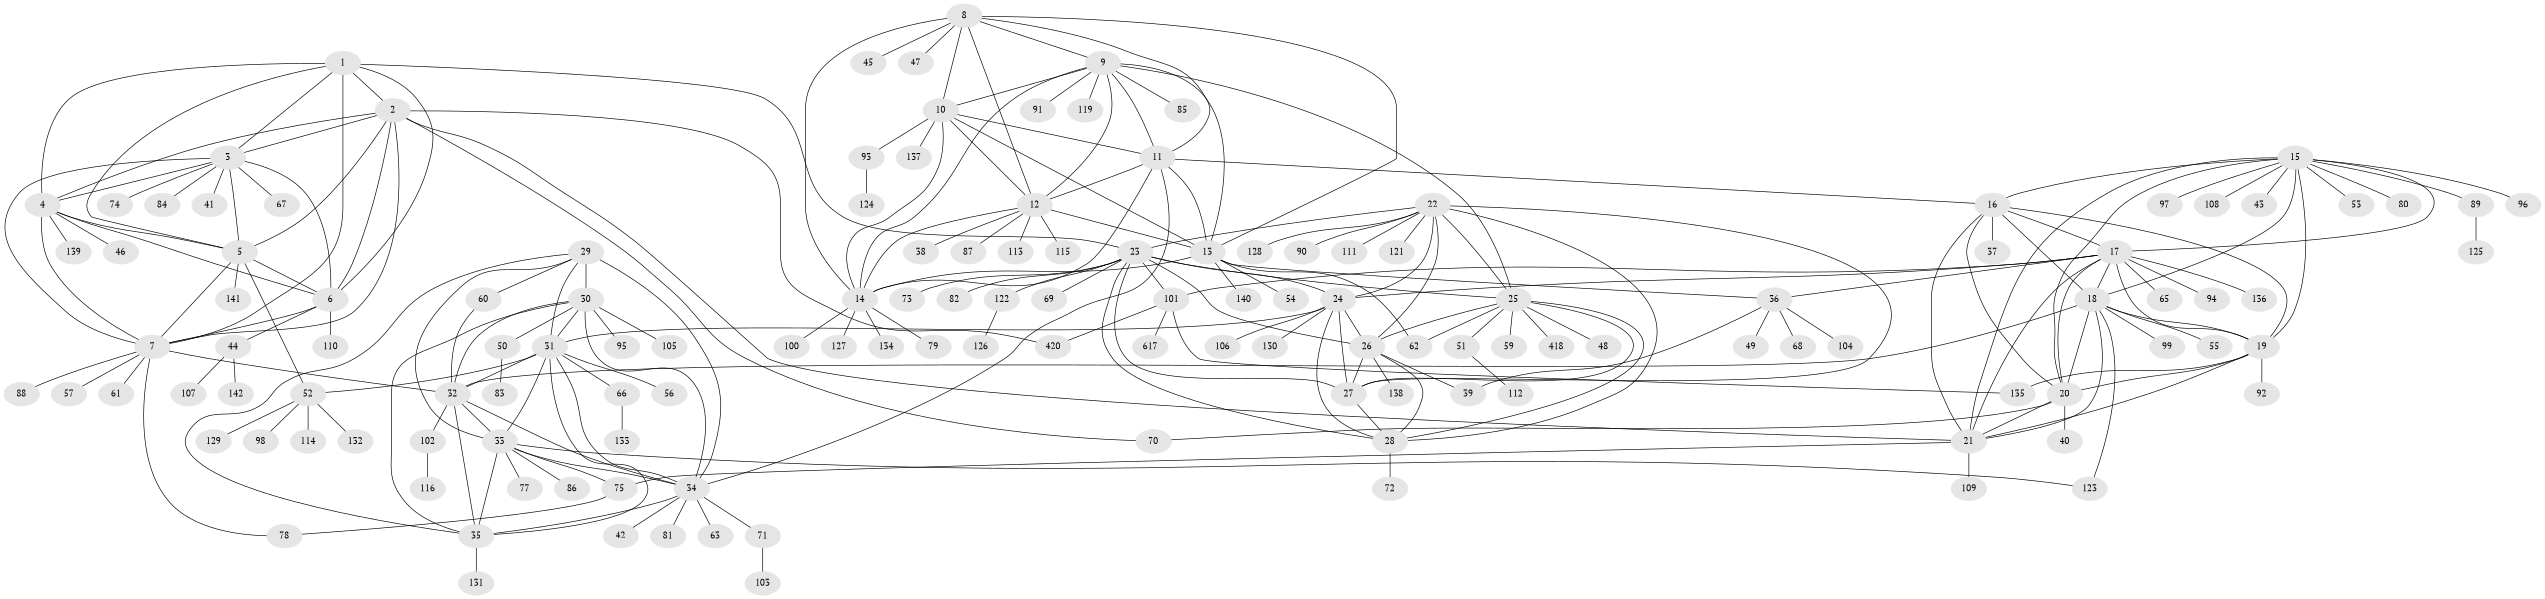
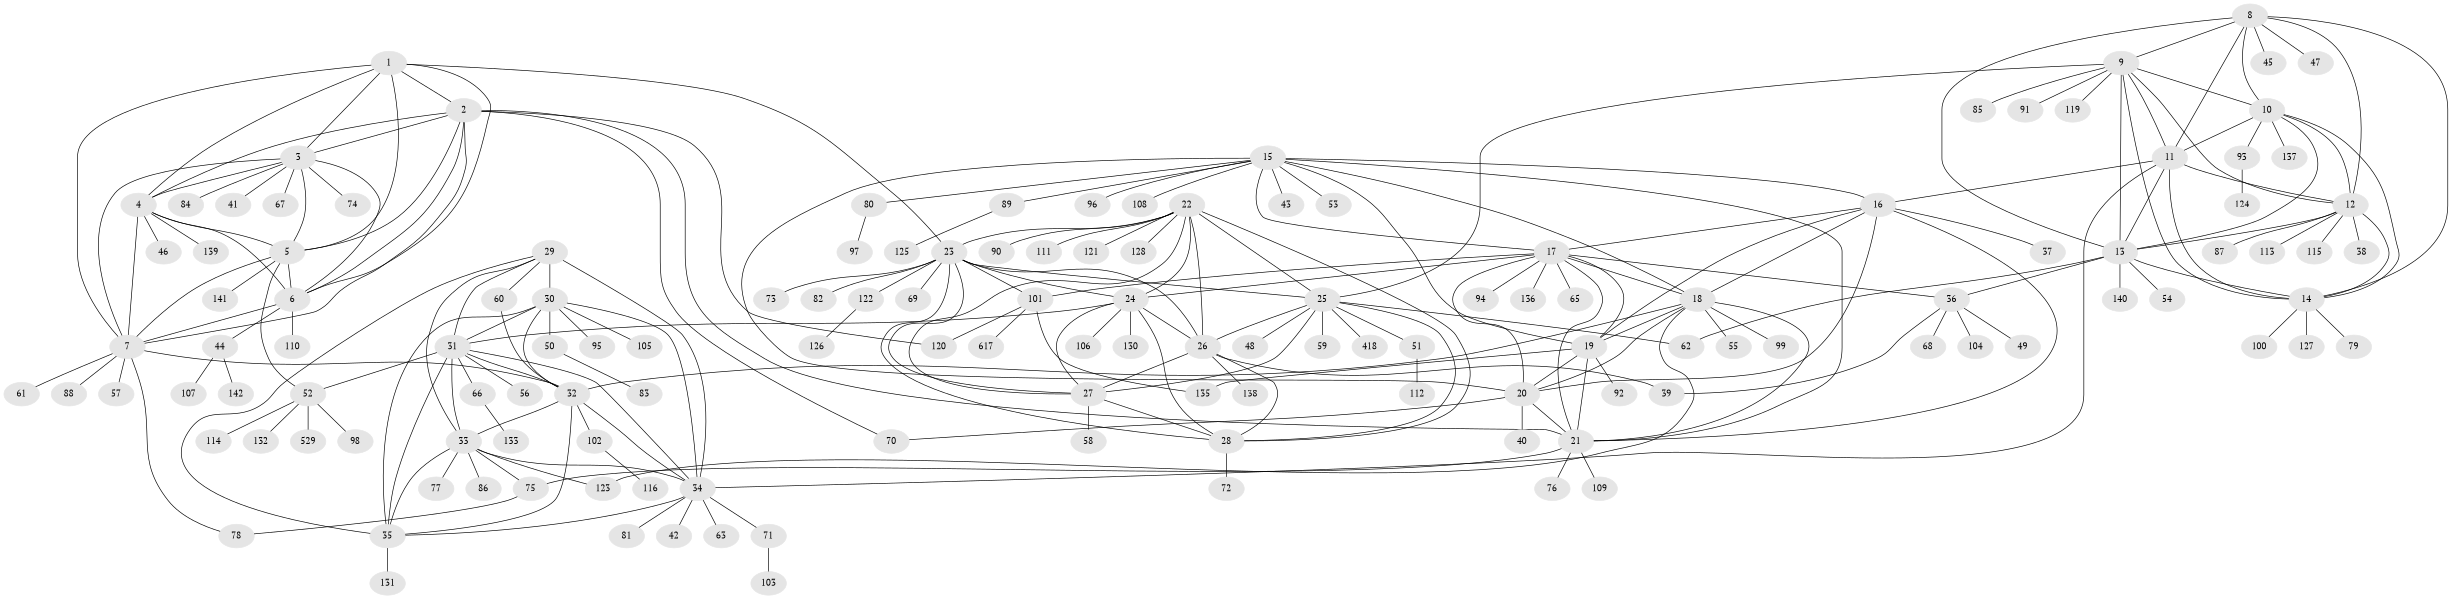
edge "15" -- "97": now "80" -- "97"
node "134": removed
node "420": label "420" -> "120"
node "129": label "129" -> "529"
node "58": added
node "76": added
